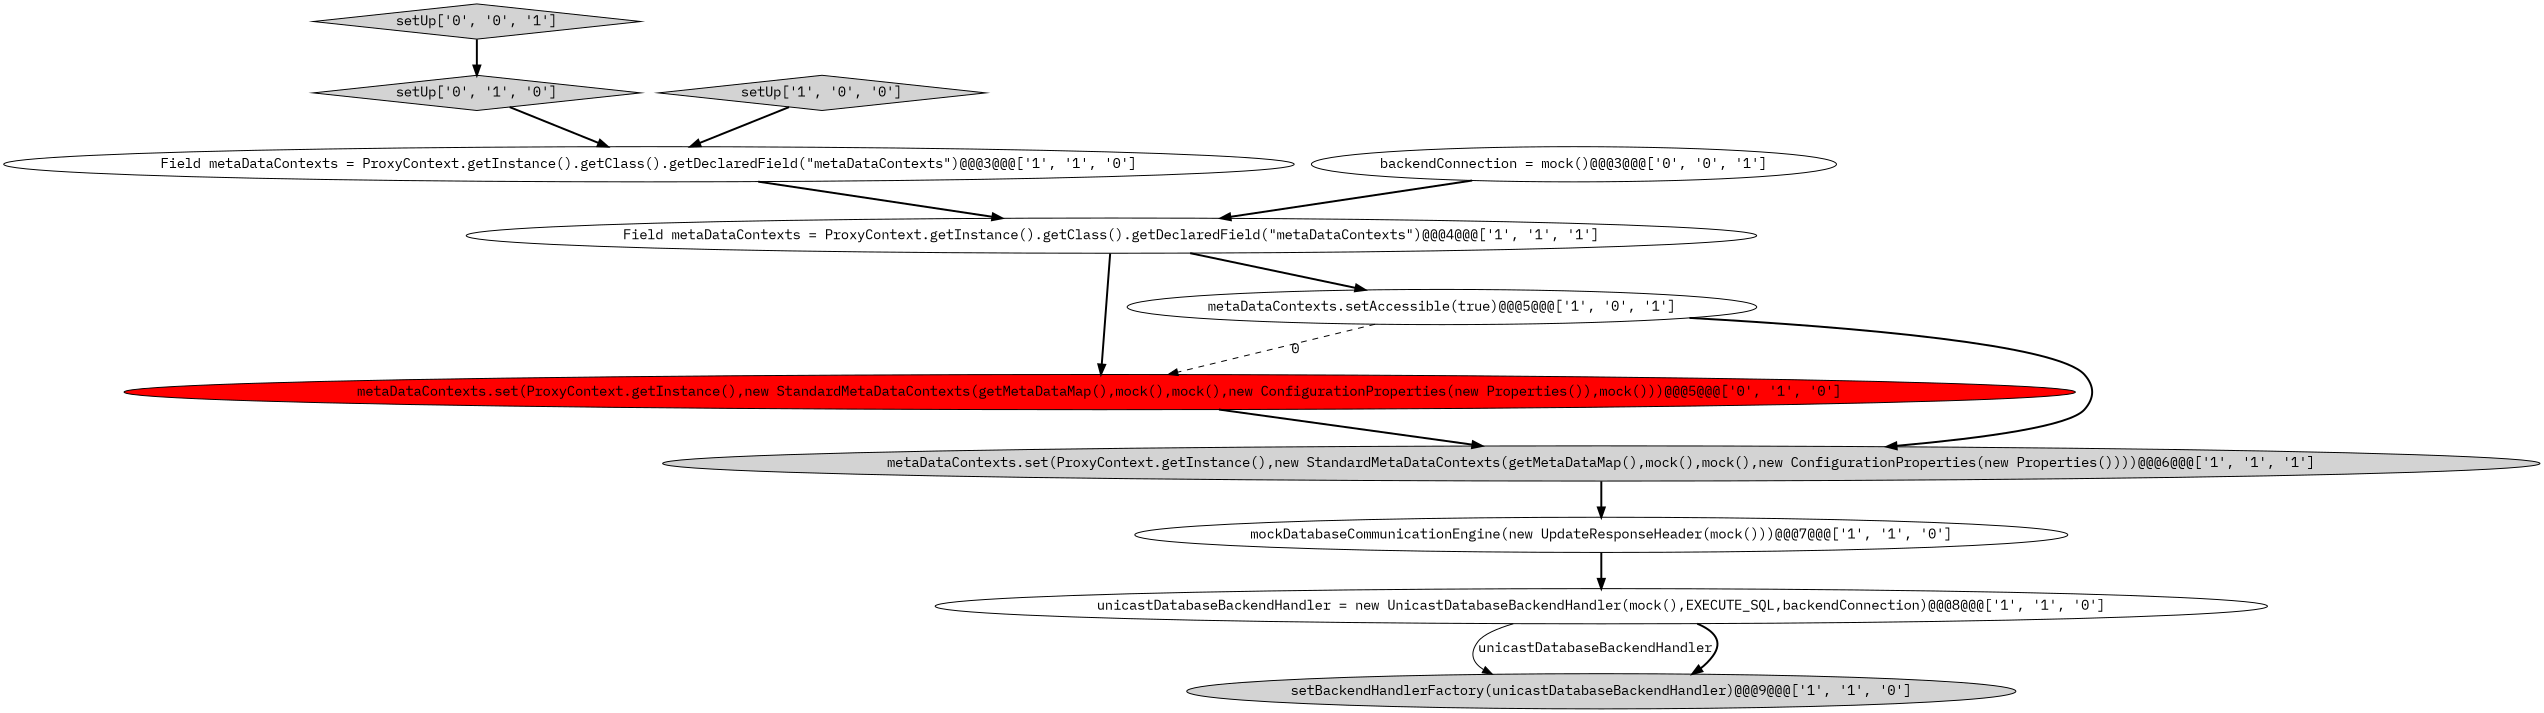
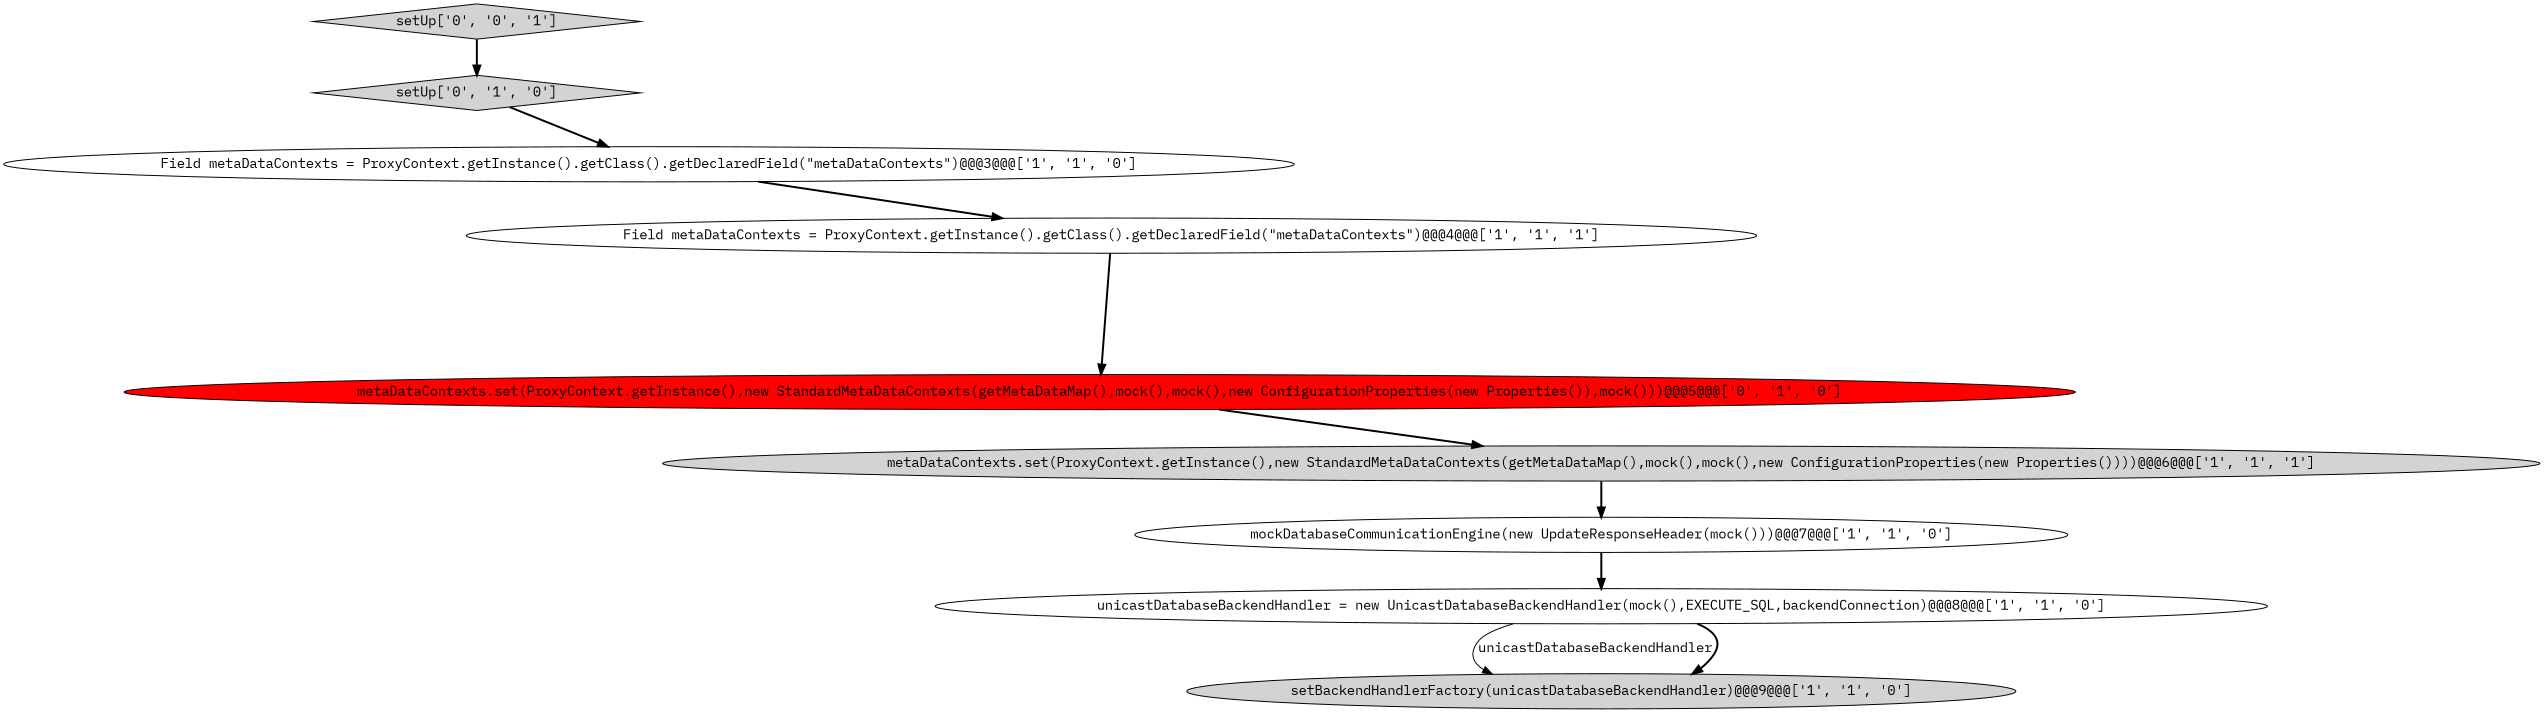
node "setUp['1', '0', '0']": removed
node "backendConnection = mock()@@@3@@@['0', '0', '1']": removed
node "metaDataContexts.setAccessible(true)@@@5@@@['1', '0', '1']": removed
